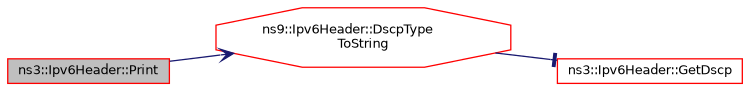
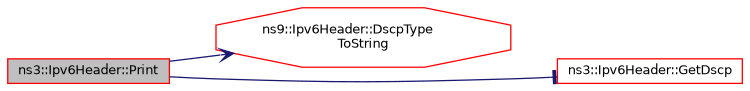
edge "ns9::Ipv6Header::DscpType ToString" -> "ns3::Ipv6Header::GetDscp": now "ns3::Ipv6Header::Print" -> "ns3::Ipv6Header::GetDscp"
